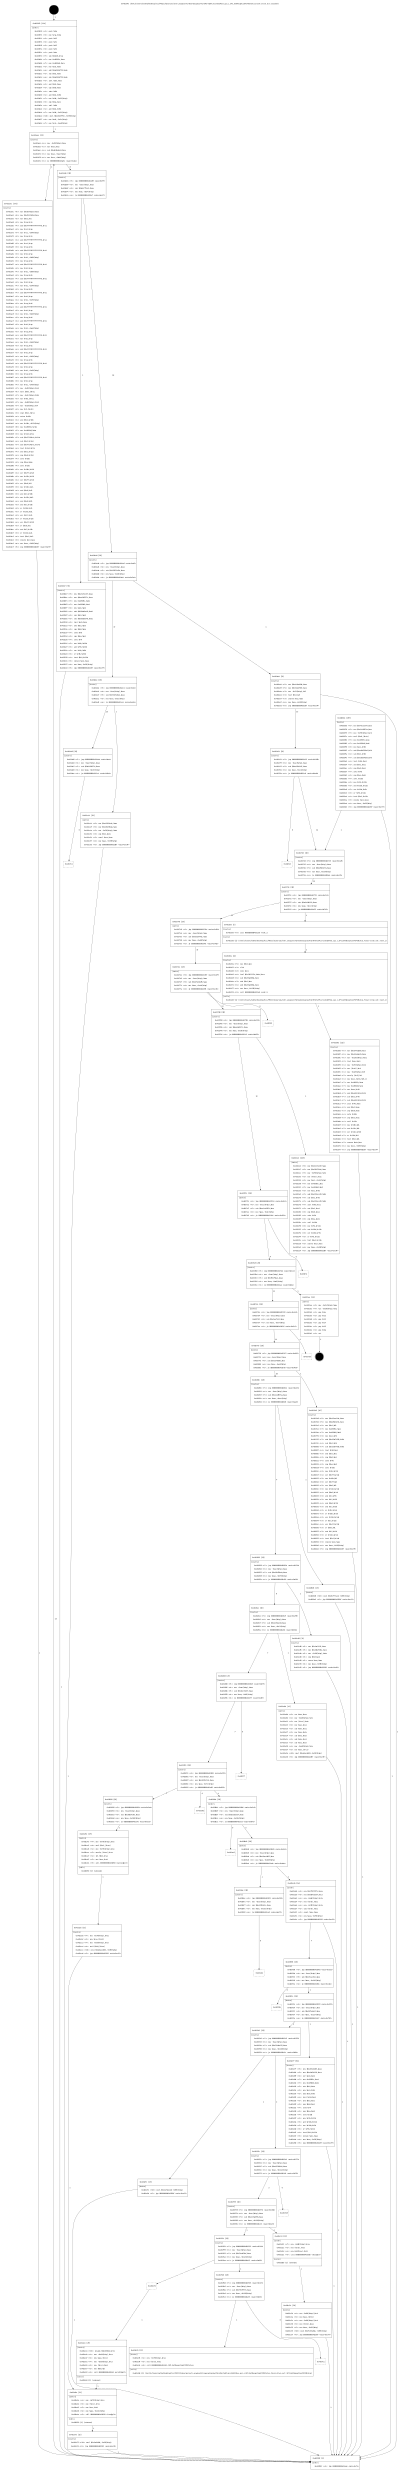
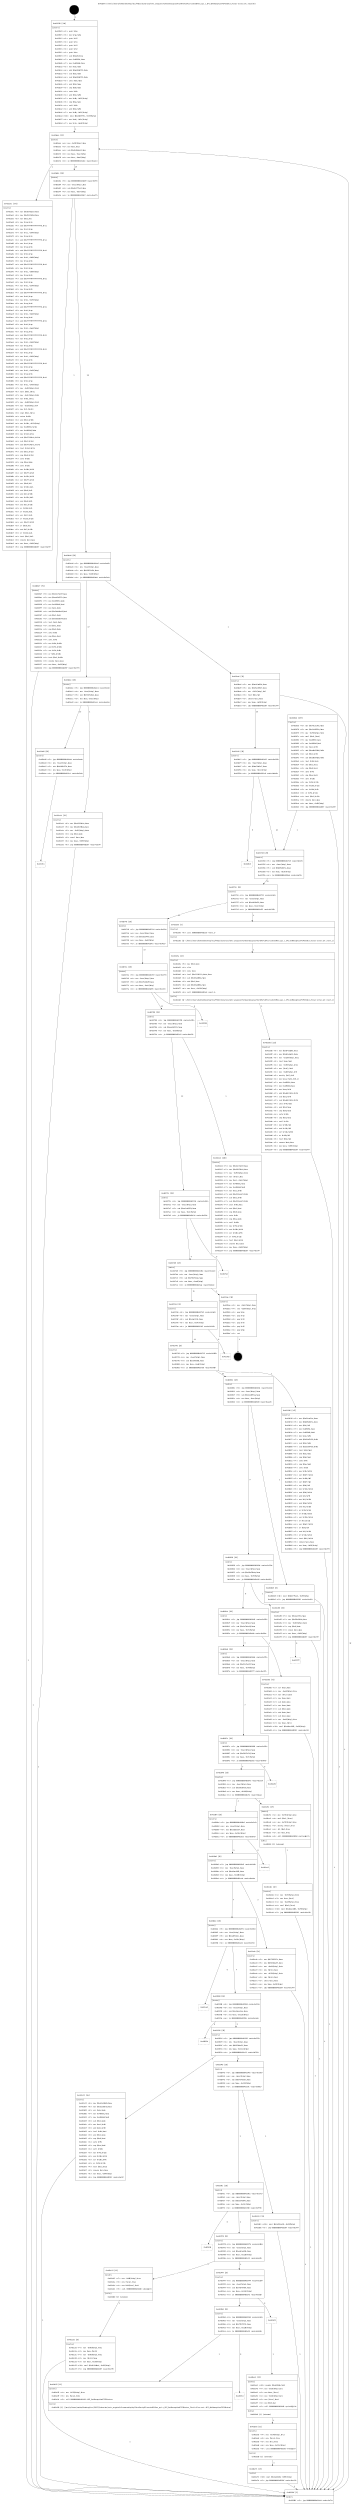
edge "0x401860 [28]" -> "0x402277": now "0x401c80 [30]" -> "0x402277"
edge "0x40187c [28]" -> "0x4018b4 [28]": now "0x401898 [28]" -> "0x4018b4 [28]"
edge "0x401cdb [36]" -> "0x401908 [28]": now "0x4018ec [28]" -> "0x401908 [28]"
edge "0x401cbb [32]" -> "0x401e5e [21]": now "0x401cbb [32]" -> "0x40228f [5]"
